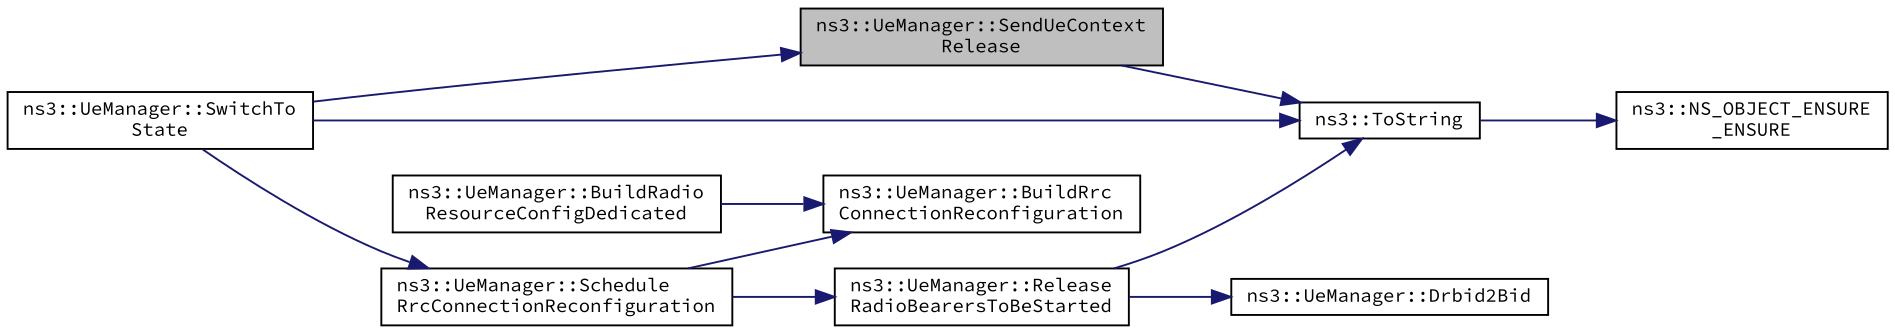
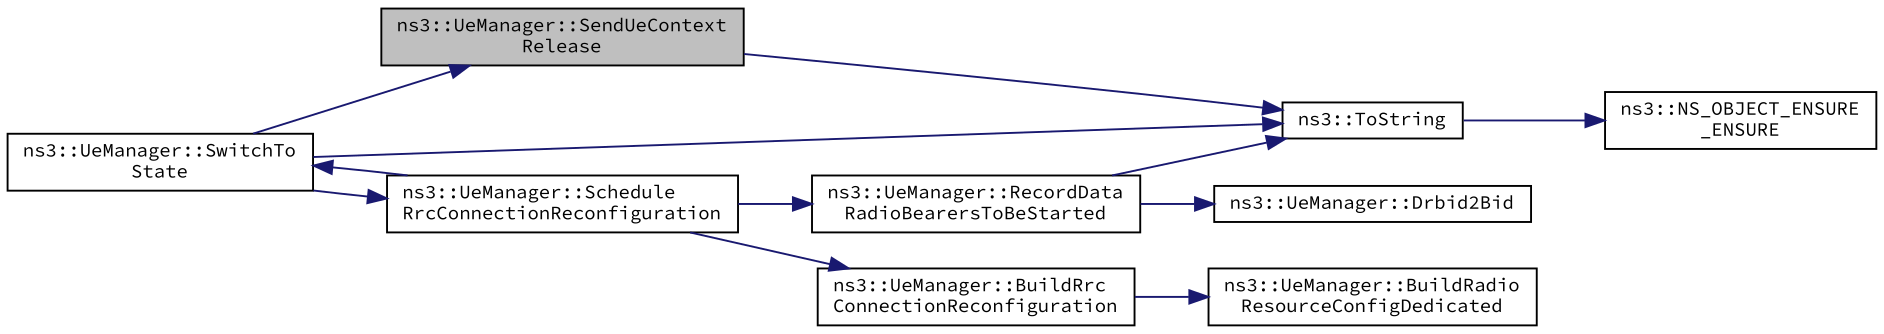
edge "ns3::UeManager::Schedule RrcConnectionReconfiguration" -> "ns3::UeManager::SwitchTo State": added
edge "ns3::UeManager::BuildRadio ResourceConfigDedicated" -> "ns3::UeManager::BuildRrc ConnectionReconfiguration": reversed
node "ns3::UeManager::Release RadioBearersToBeStarted": label "ns3::UeManager::Release RadioBearersToBeStarted" -> "ns3::UeManager::RecordData RadioBearersToBeStarted"
